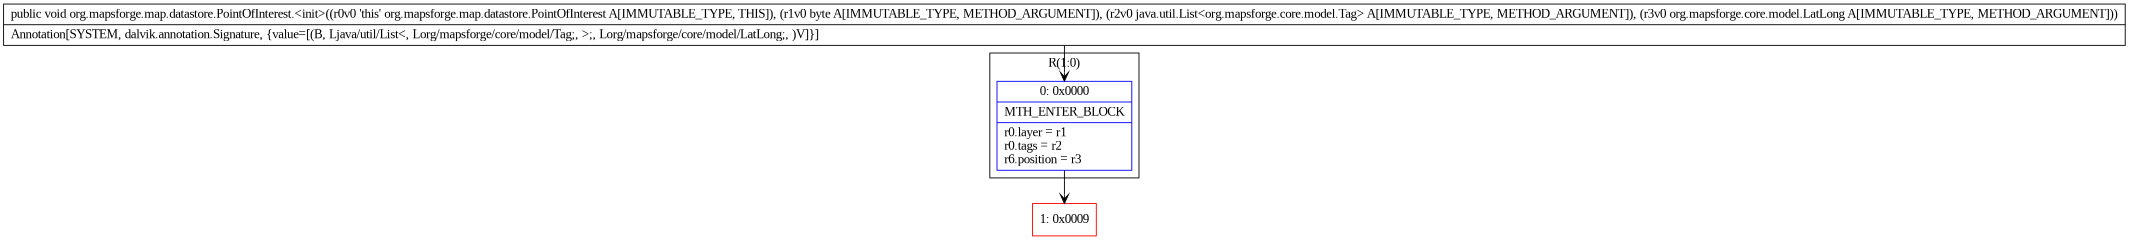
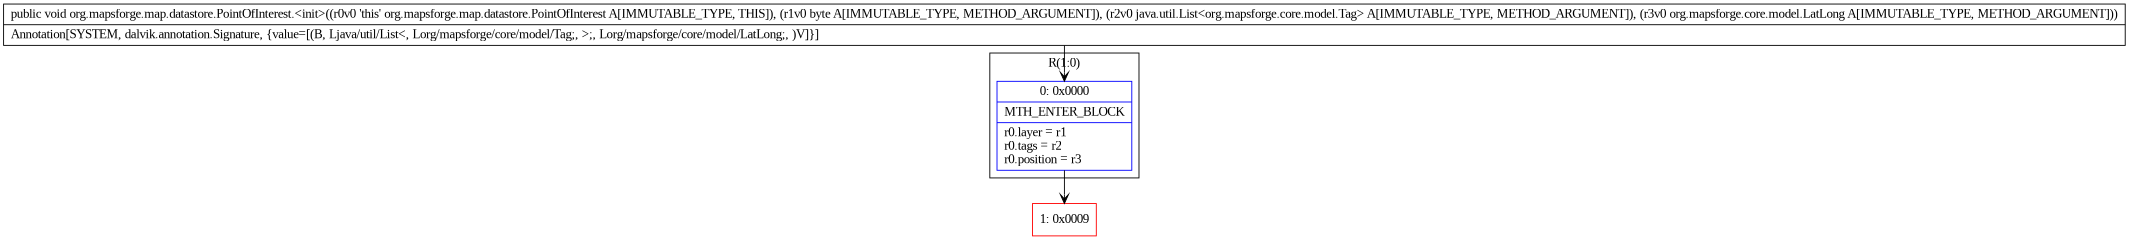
node "0: 0x0000": text "r6.position = r3" -> "r0.position = r3"
